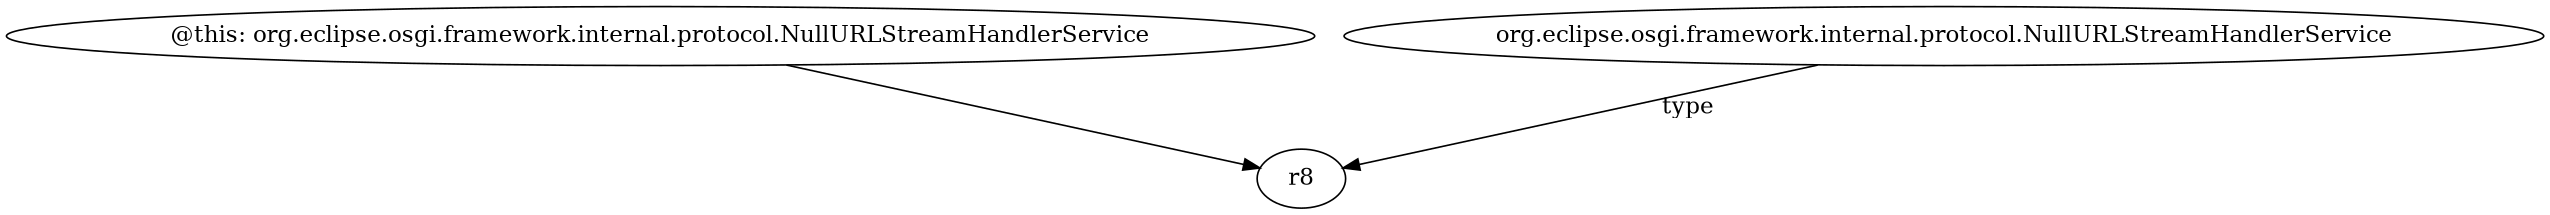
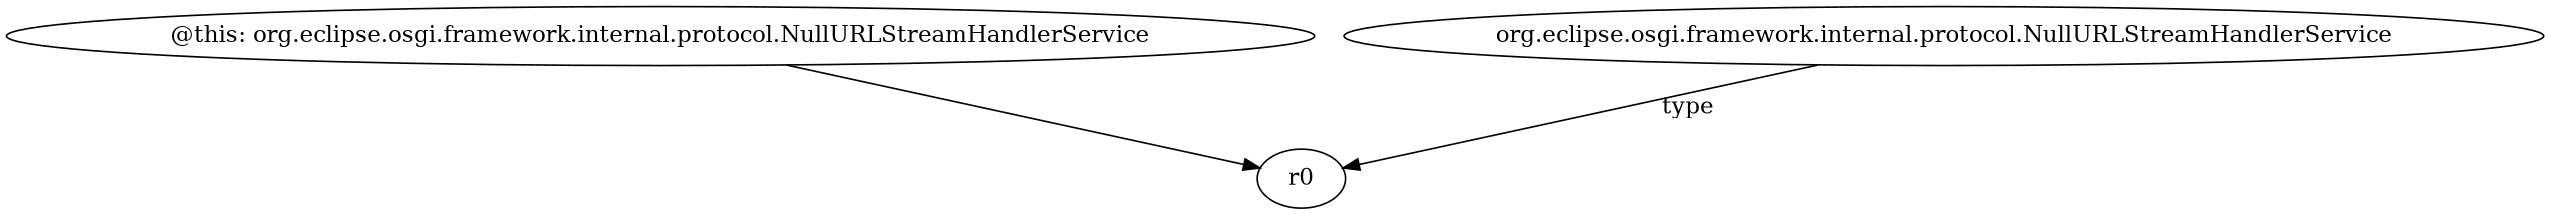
node "r8": label "r8" -> "r0"
